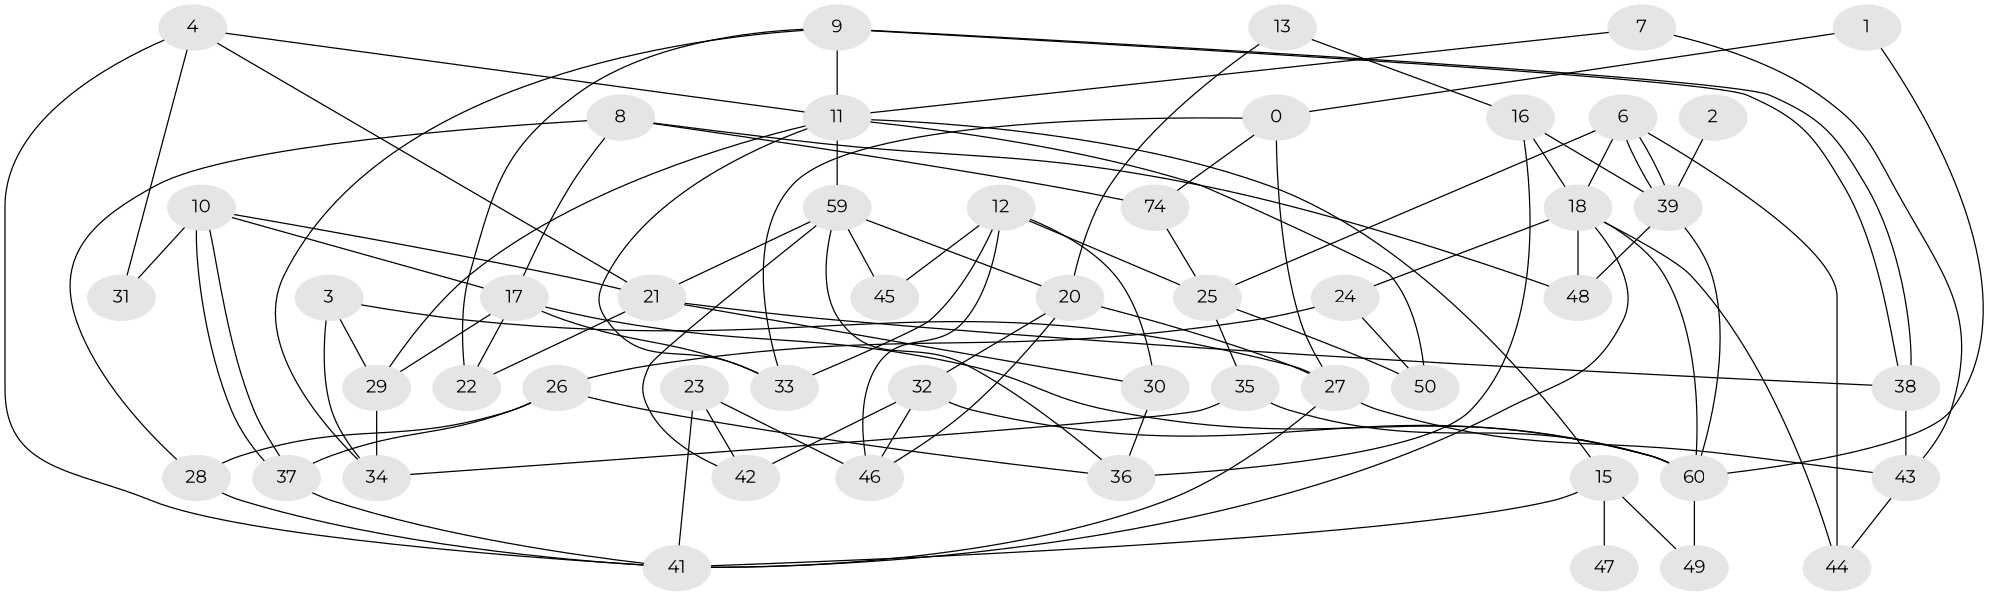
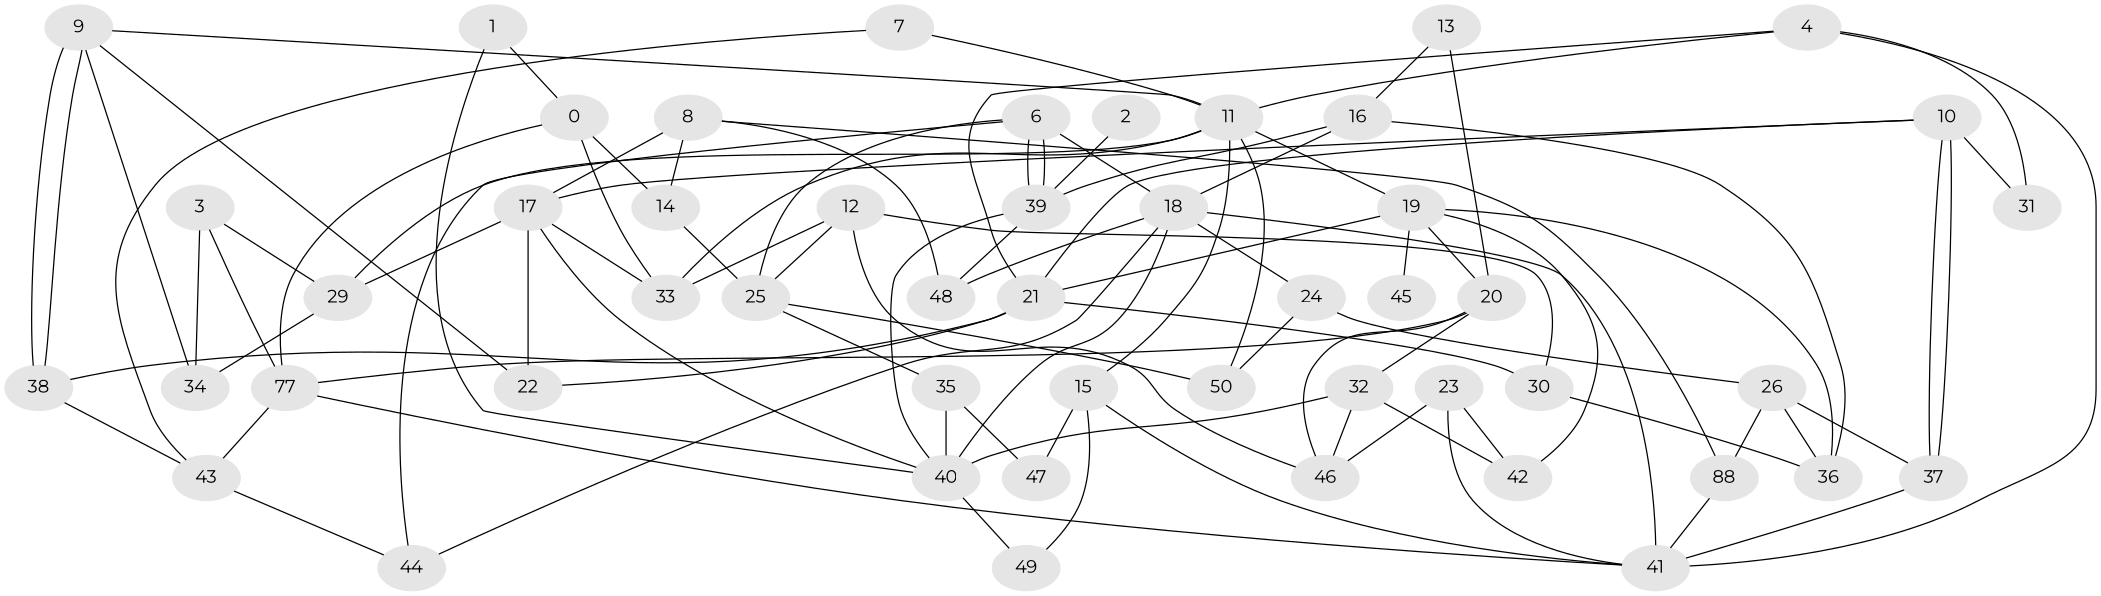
node "59": label "59" -> "19"
node "74": label "74" -> "14"
edge "12" -- "45": removed
node "27": label "27" -> "77"
edge "35" -- "34": now "35" -- "47"
node "28": label "28" -> "88"
node "60": label "60" -> "40"
